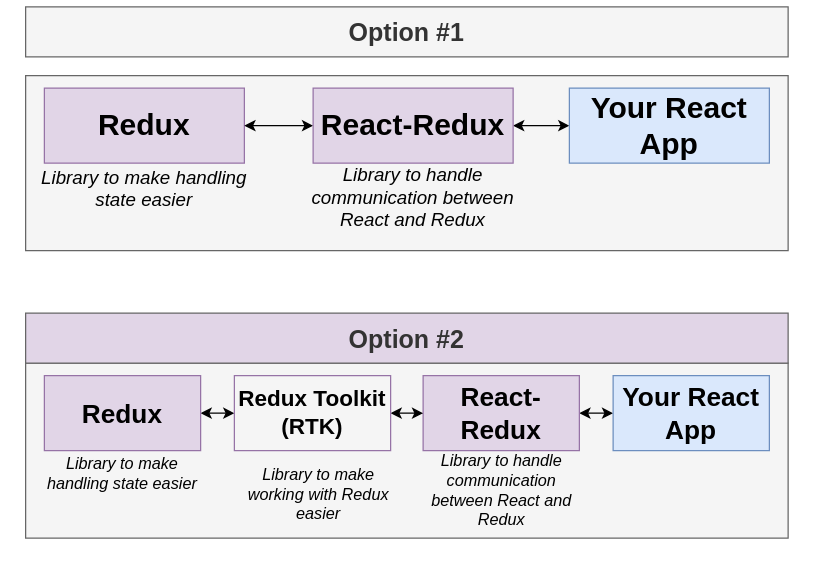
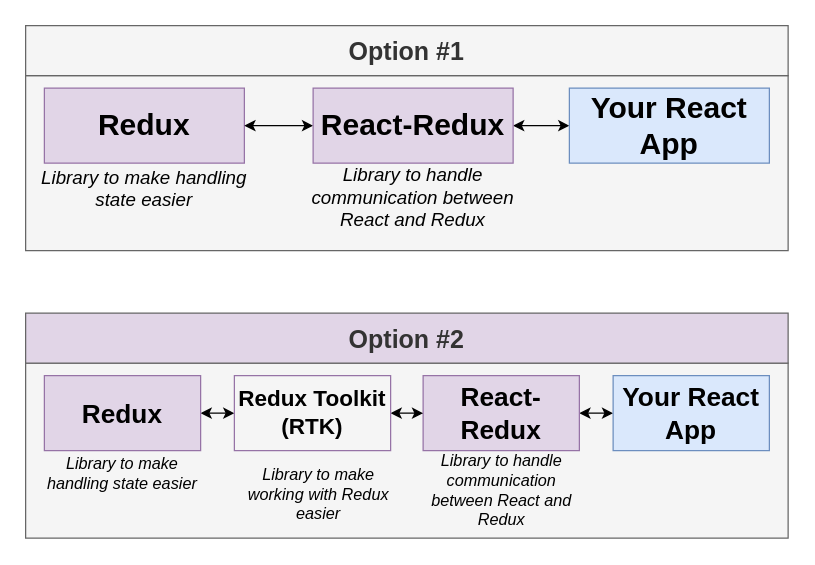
node "Option #1": moved (407, 32) -> (407, 51)
